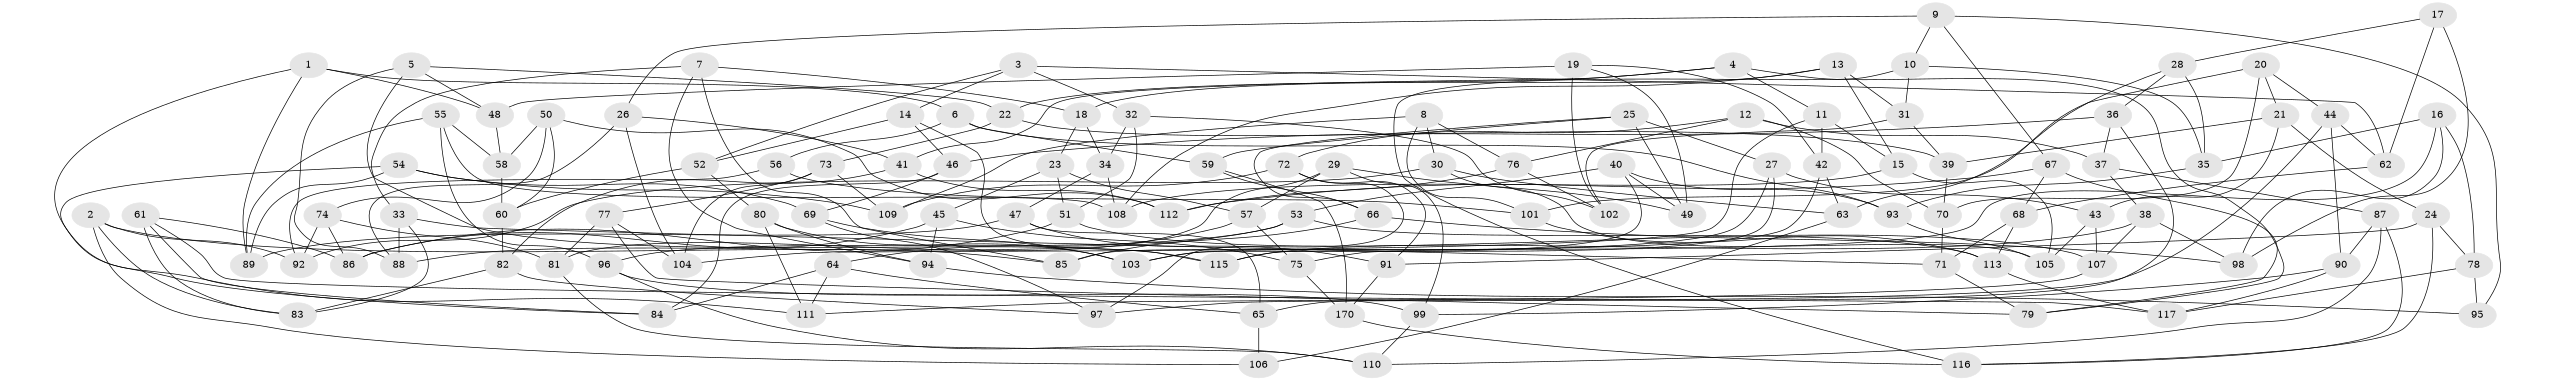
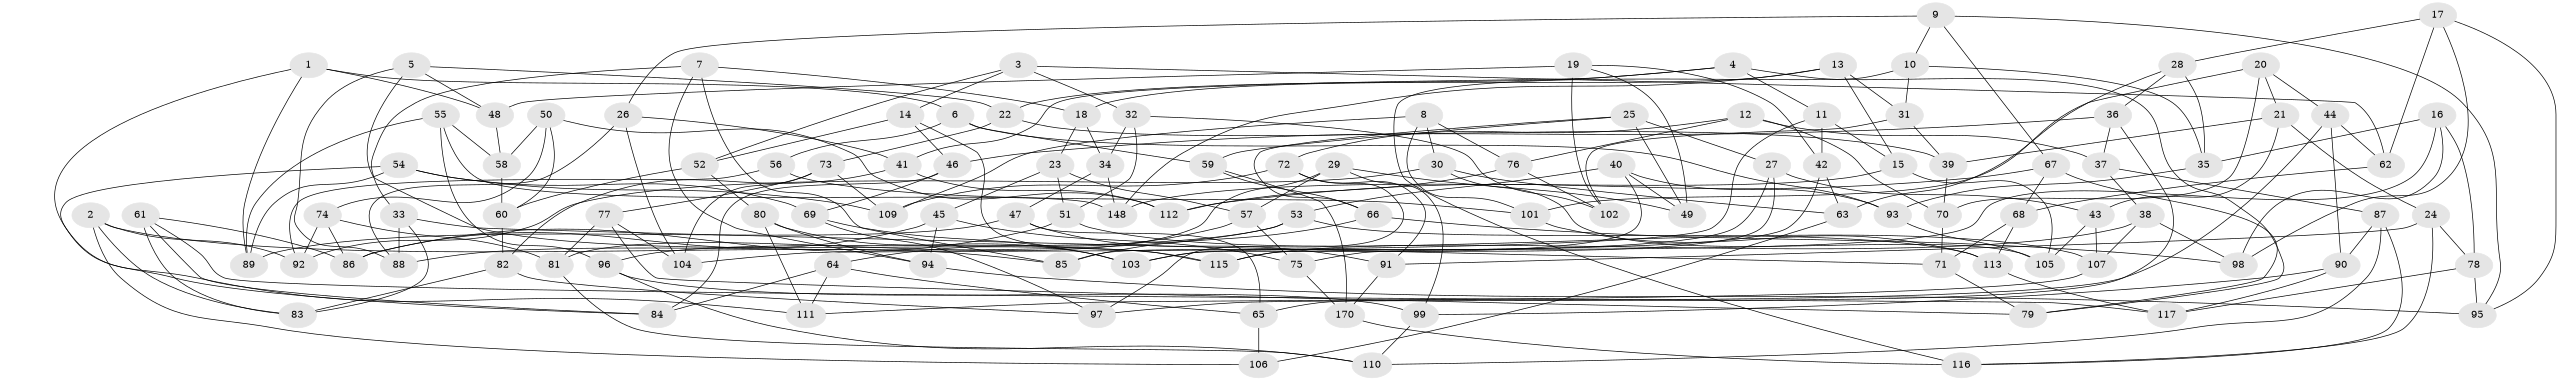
edge "17" -- "95": added
node "108": label "108" -> "148"
